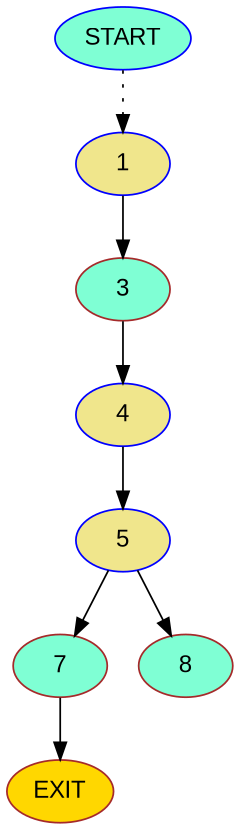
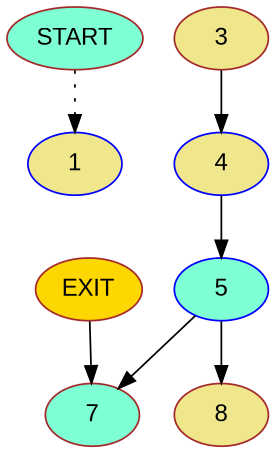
node "START": color blue -> brown
edge "1" -> "3": removed
node "3": fillcolor aquamarine -> khaki
node "5": fillcolor khaki -> aquamarine
node "8": fillcolor aquamarine -> khaki
edge "7" -> "EXIT": reversed
